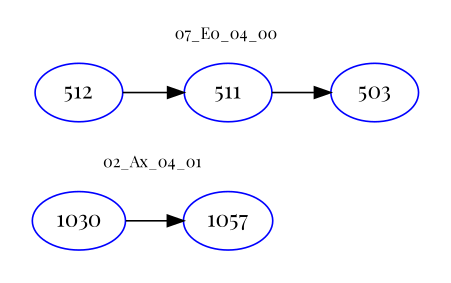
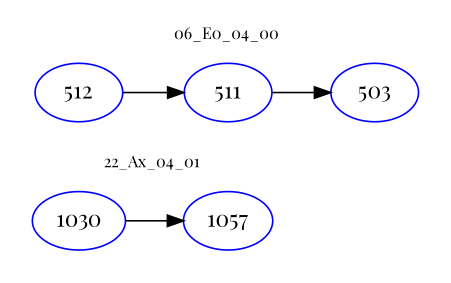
cluster "07_E0_04_00": label "07_E0_04_00" -> "06_E0_04_00"
cluster "02_Ax_04_01": label "02_Ax_04_01" -> "22_Ax_04_01"
